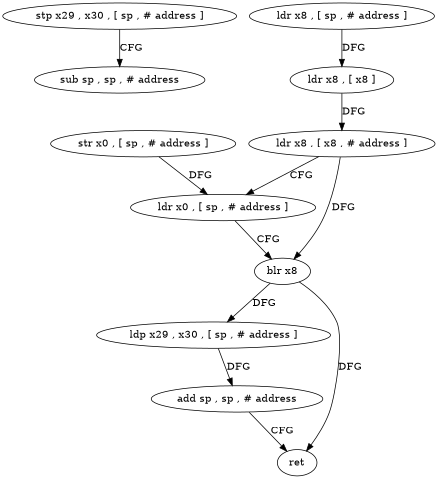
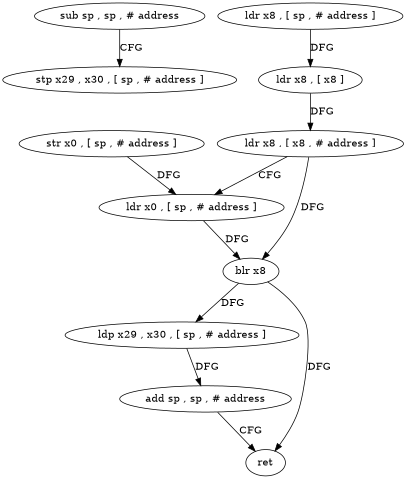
edge "stp x29 , x30 , [ sp , # address ]" -> "sub sp , sp , # address": reversed
edge "ldr x0 , [ sp , # address ]" -> "blr x8": label "CFG" -> "DFG"
